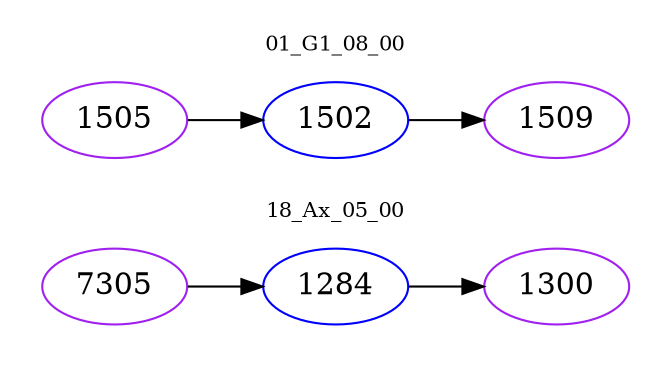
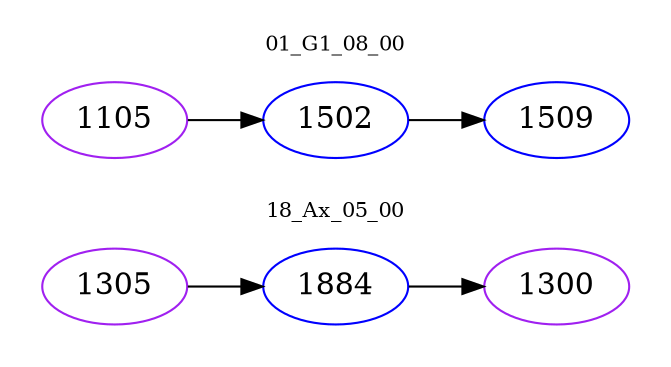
node "1505": label "1505" -> "1105"
node "1509": color purple -> blue
node "7305": label "7305" -> "1305"
node "1284": label "1284" -> "1884"
